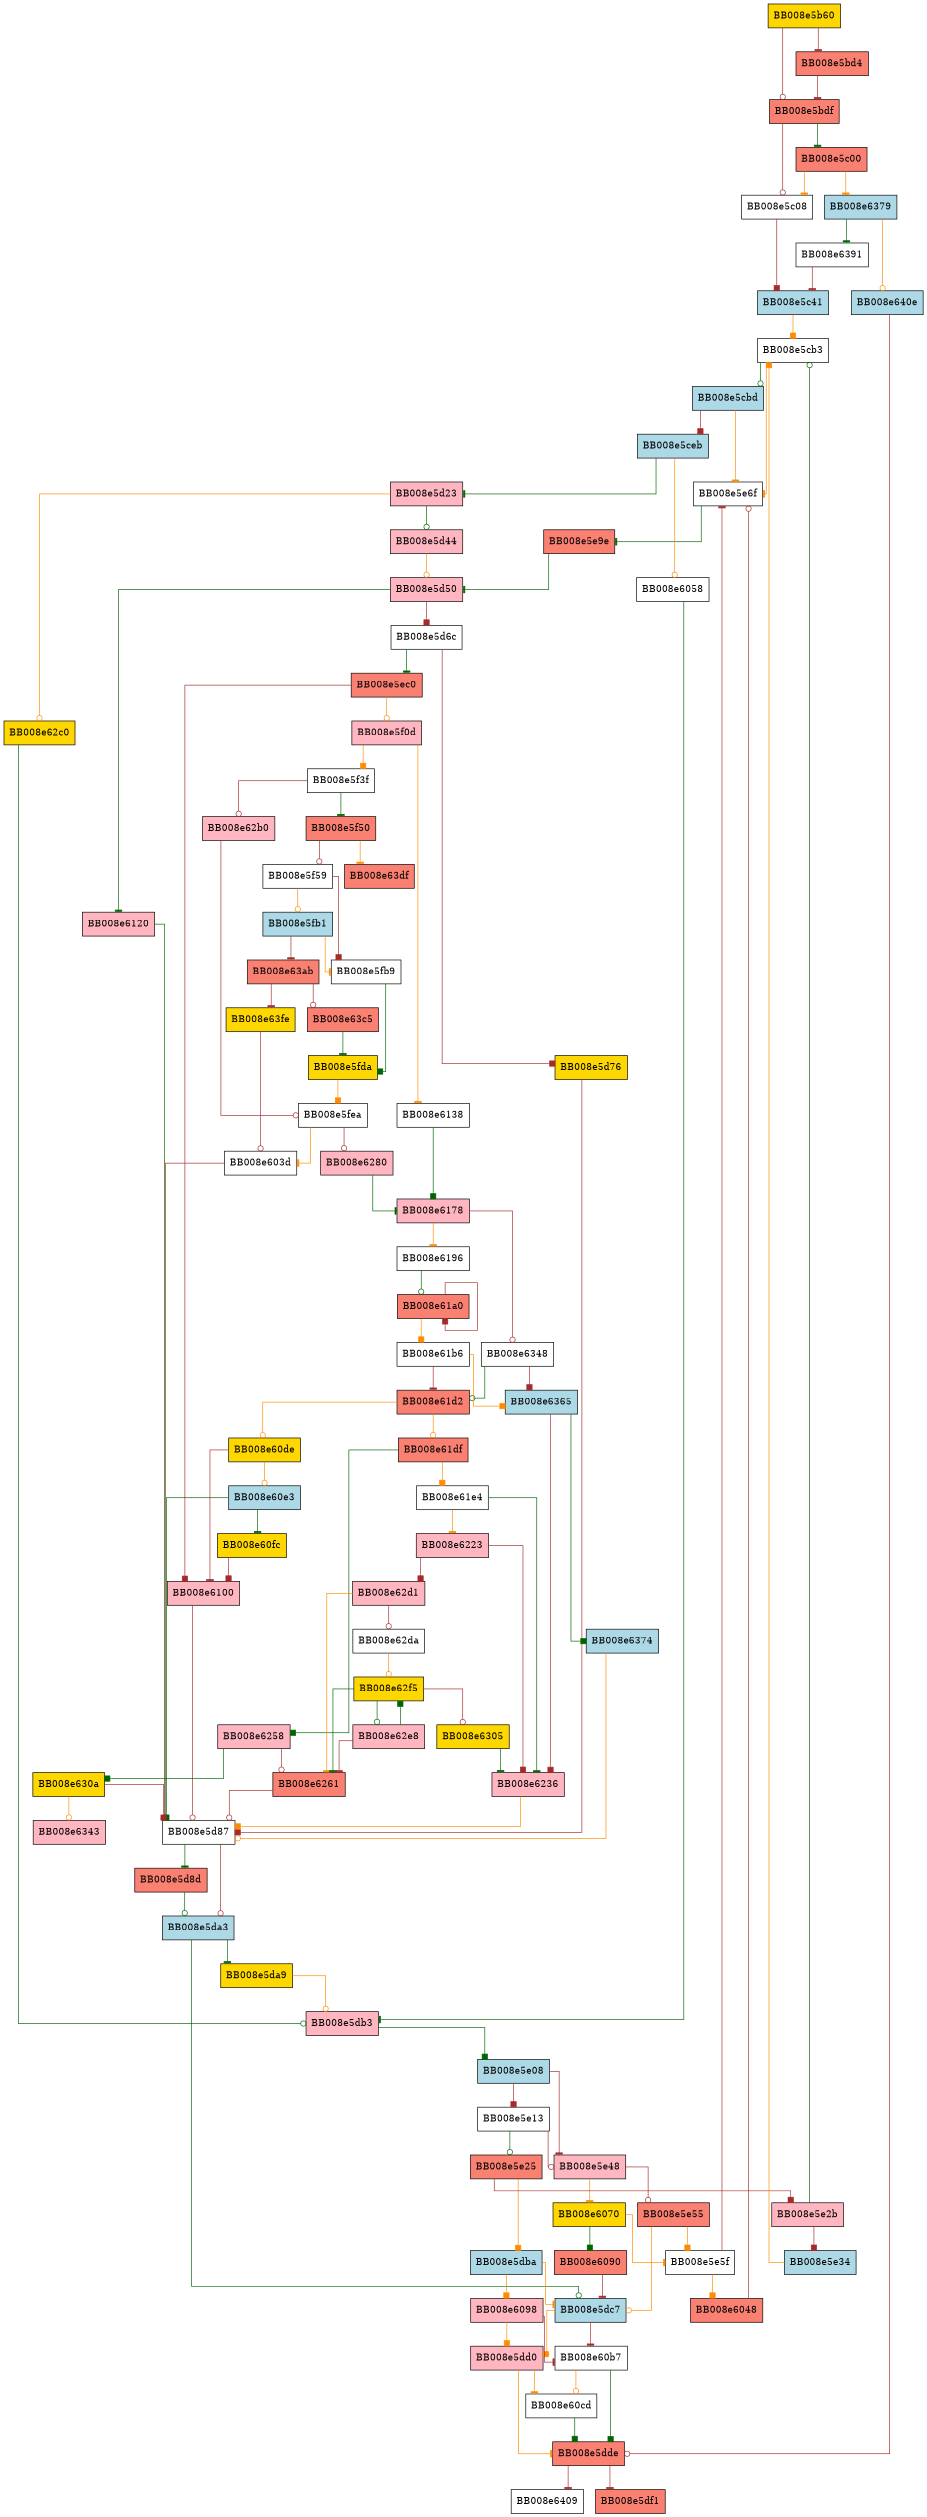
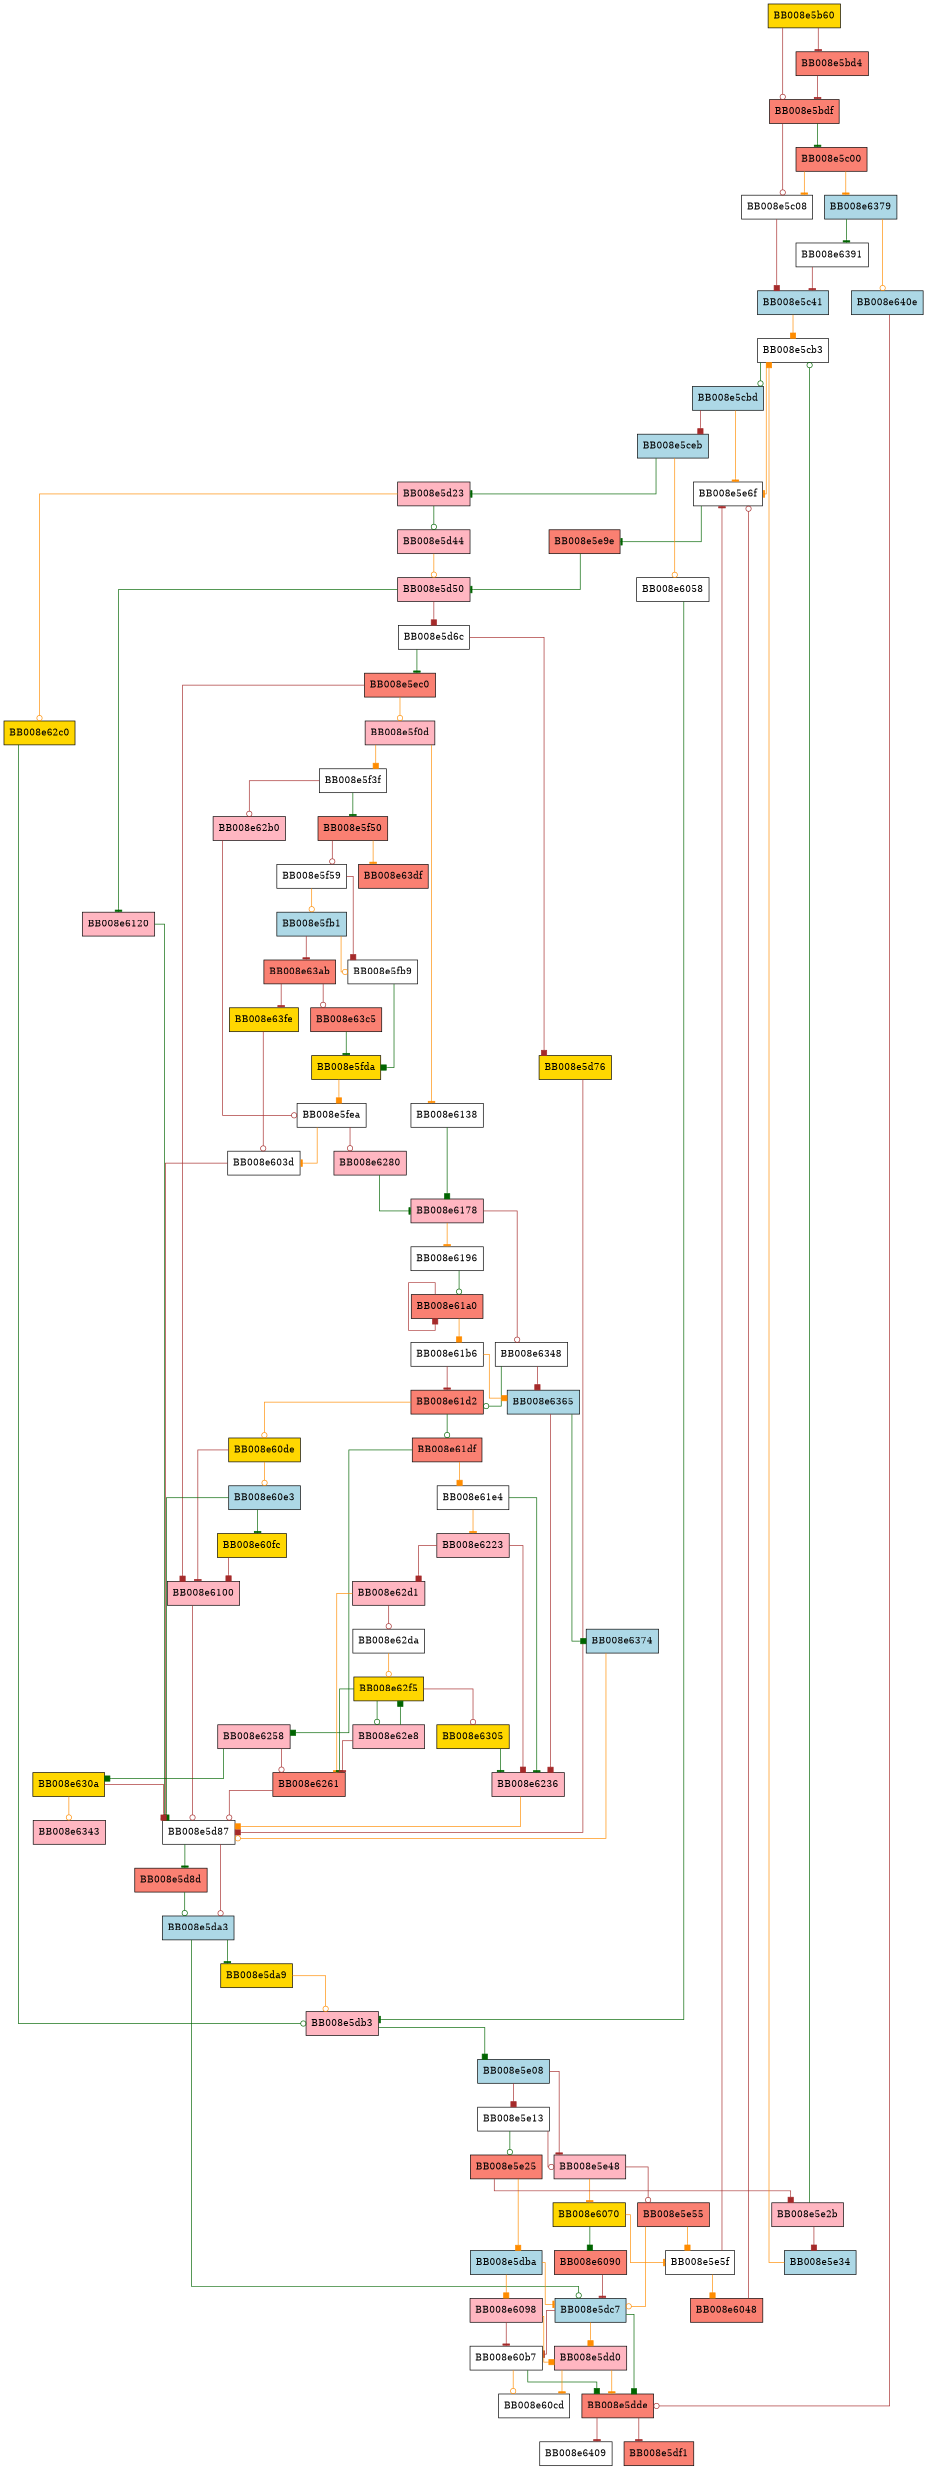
edge "BB008e5fb1" -> "BB008e5fb9": arrowhead tee -> odot
edge "BB008e61d2" -> "BB008e61df": color darkorange -> darkgreen
edge "BB008e60cd" -> "BB008e5dde": now "BB008e5dc7" -> "BB008e5dde"
